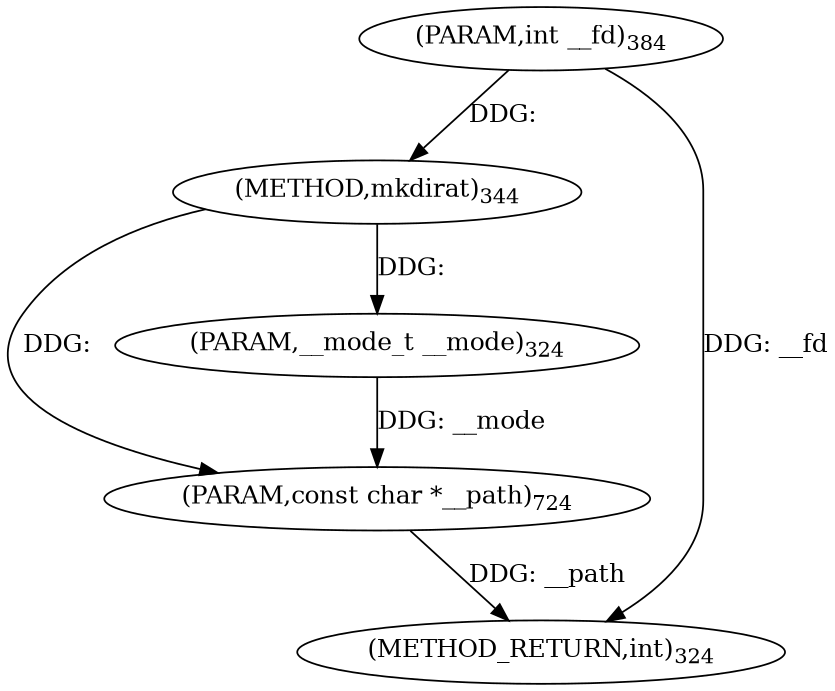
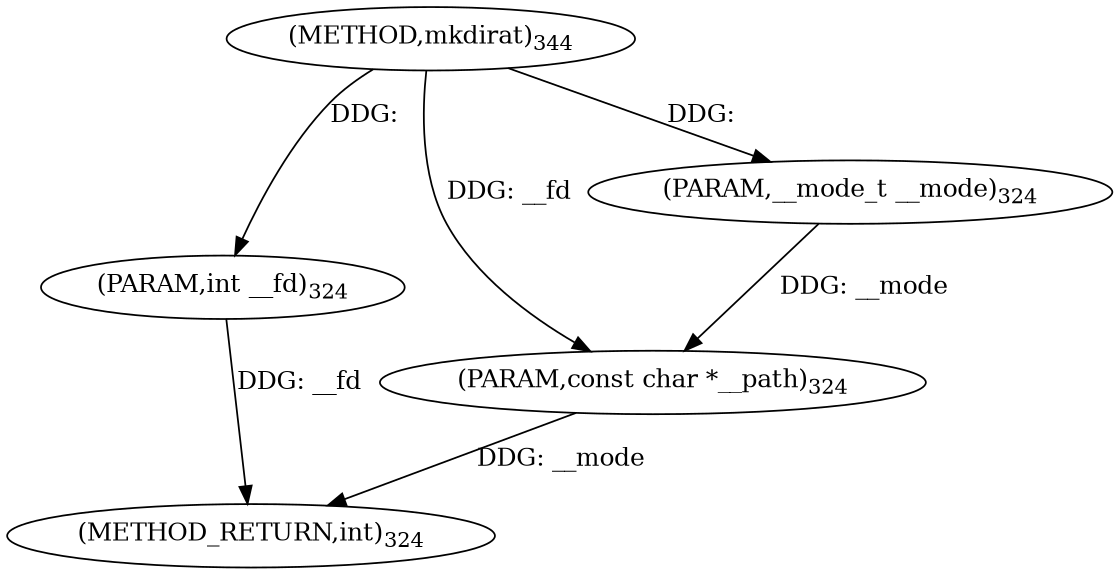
node "(PARAM,int __fd)": text "384" -> "324"
edge "(PARAM,int __fd)" -> "(METHOD,mkdirat)": reversed
edge "(METHOD,mkdirat)" -> "(PARAM,const char *__path)": label "DDG: " -> "DDG: __fd"
node "(PARAM,const char *__path)": text "724" -> "324"
edge "(PARAM,const char *__path)" -> "(METHOD_RETURN,int)": label "DDG: __path" -> "DDG: __mode"
